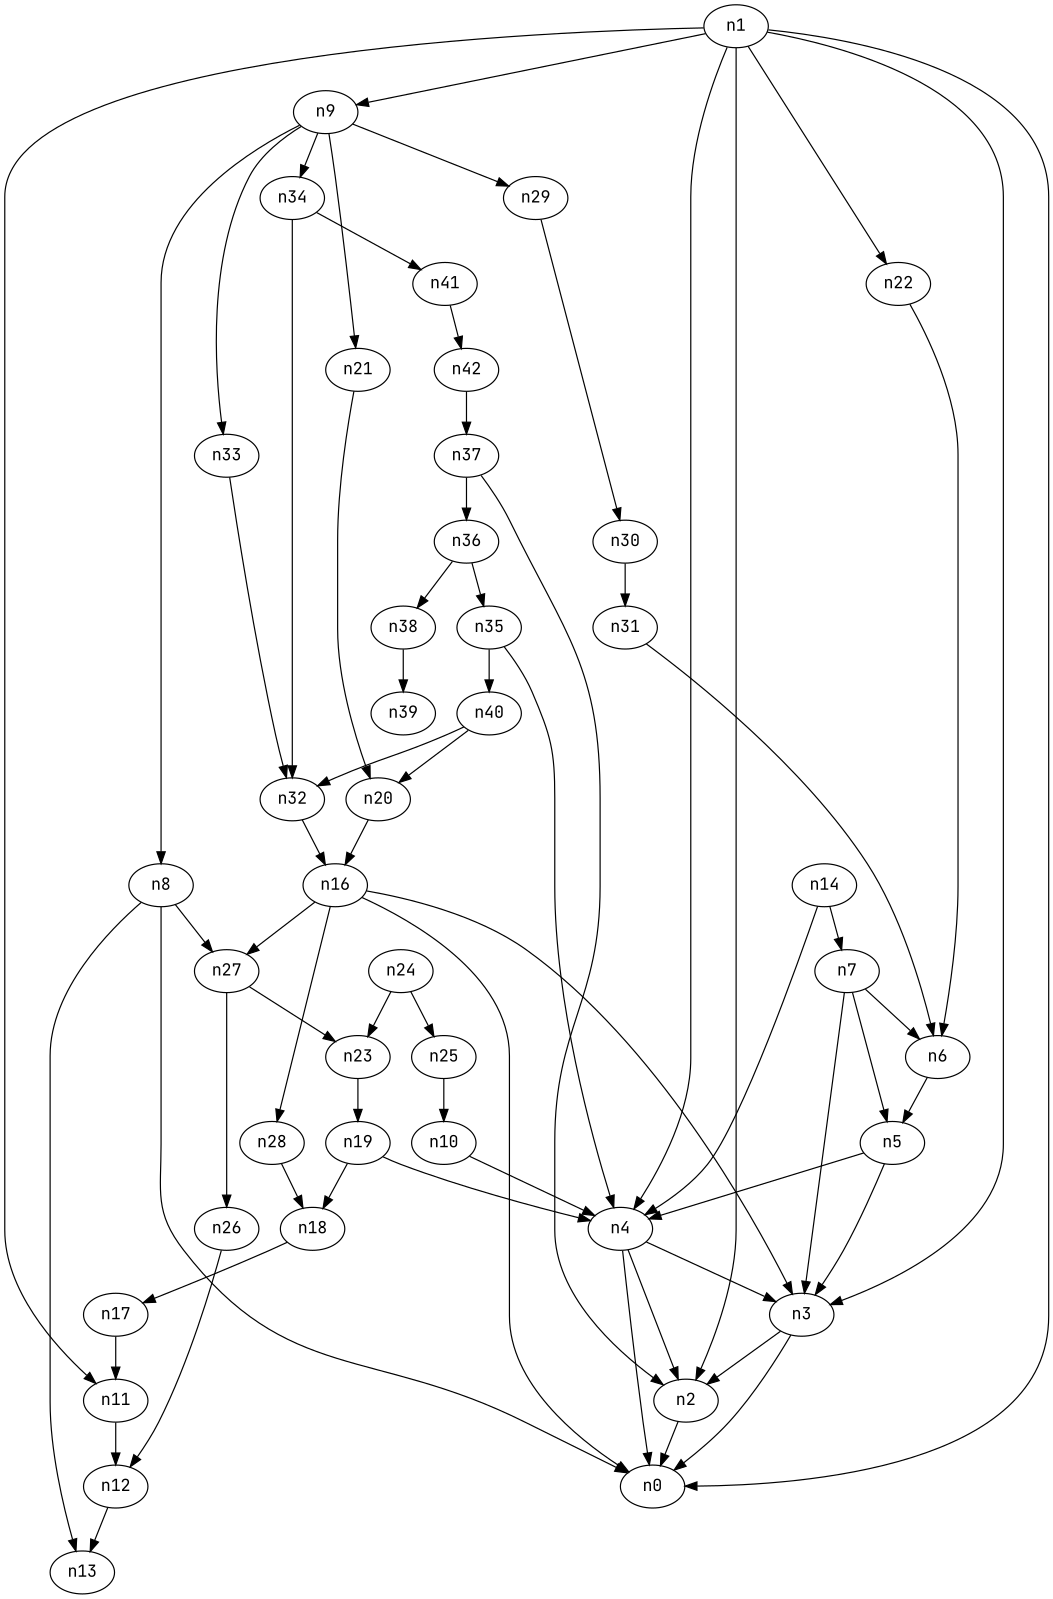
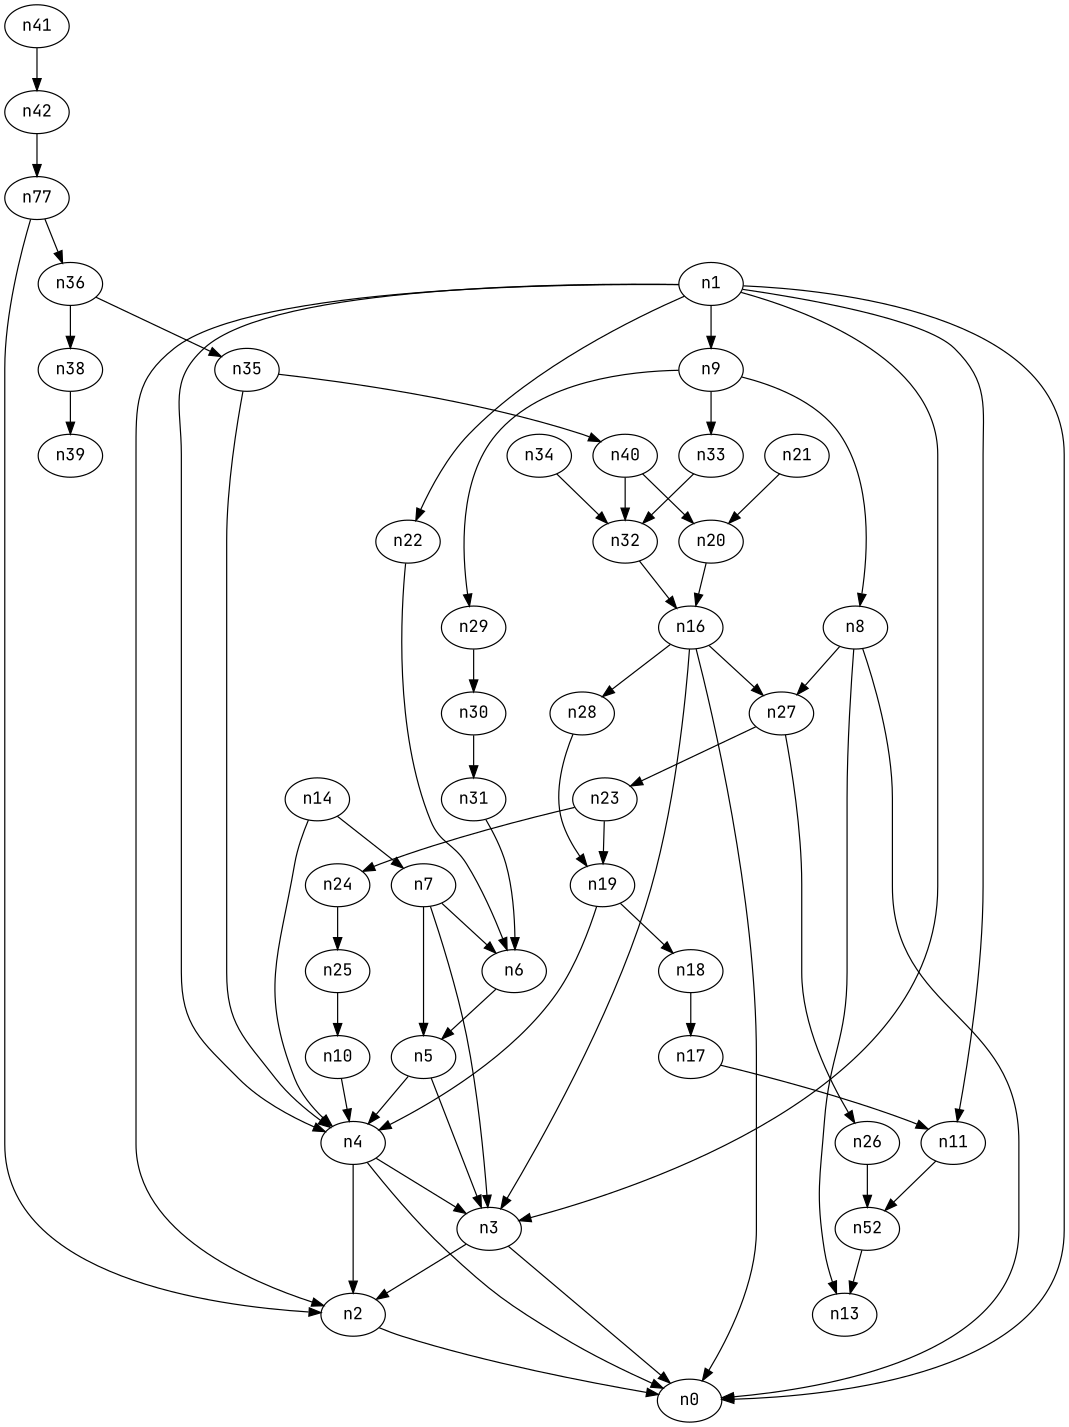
edge "n9" -> "n34": removed
edge "n34" -> "n41": removed
edge "n9" -> "n21": removed
node "n37": label "n37" -> "n77"
edge "n24" -> "n23": reversed
edge "n28" -> "n18": now "n28" -> "n19"
node "n12": label "n12" -> "n52"
